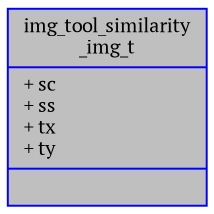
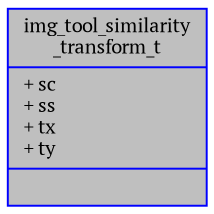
node "img_tool_similarity": text "_img_t" -> "_transform_t"
